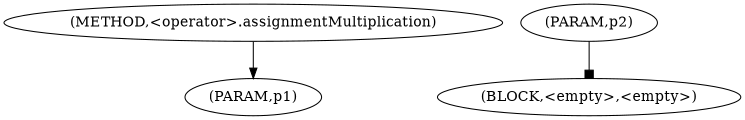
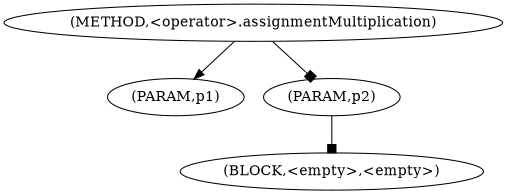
edge "(METHOD,<operator>.assignmentMultiplication)" -> "(PARAM,p2)": added
